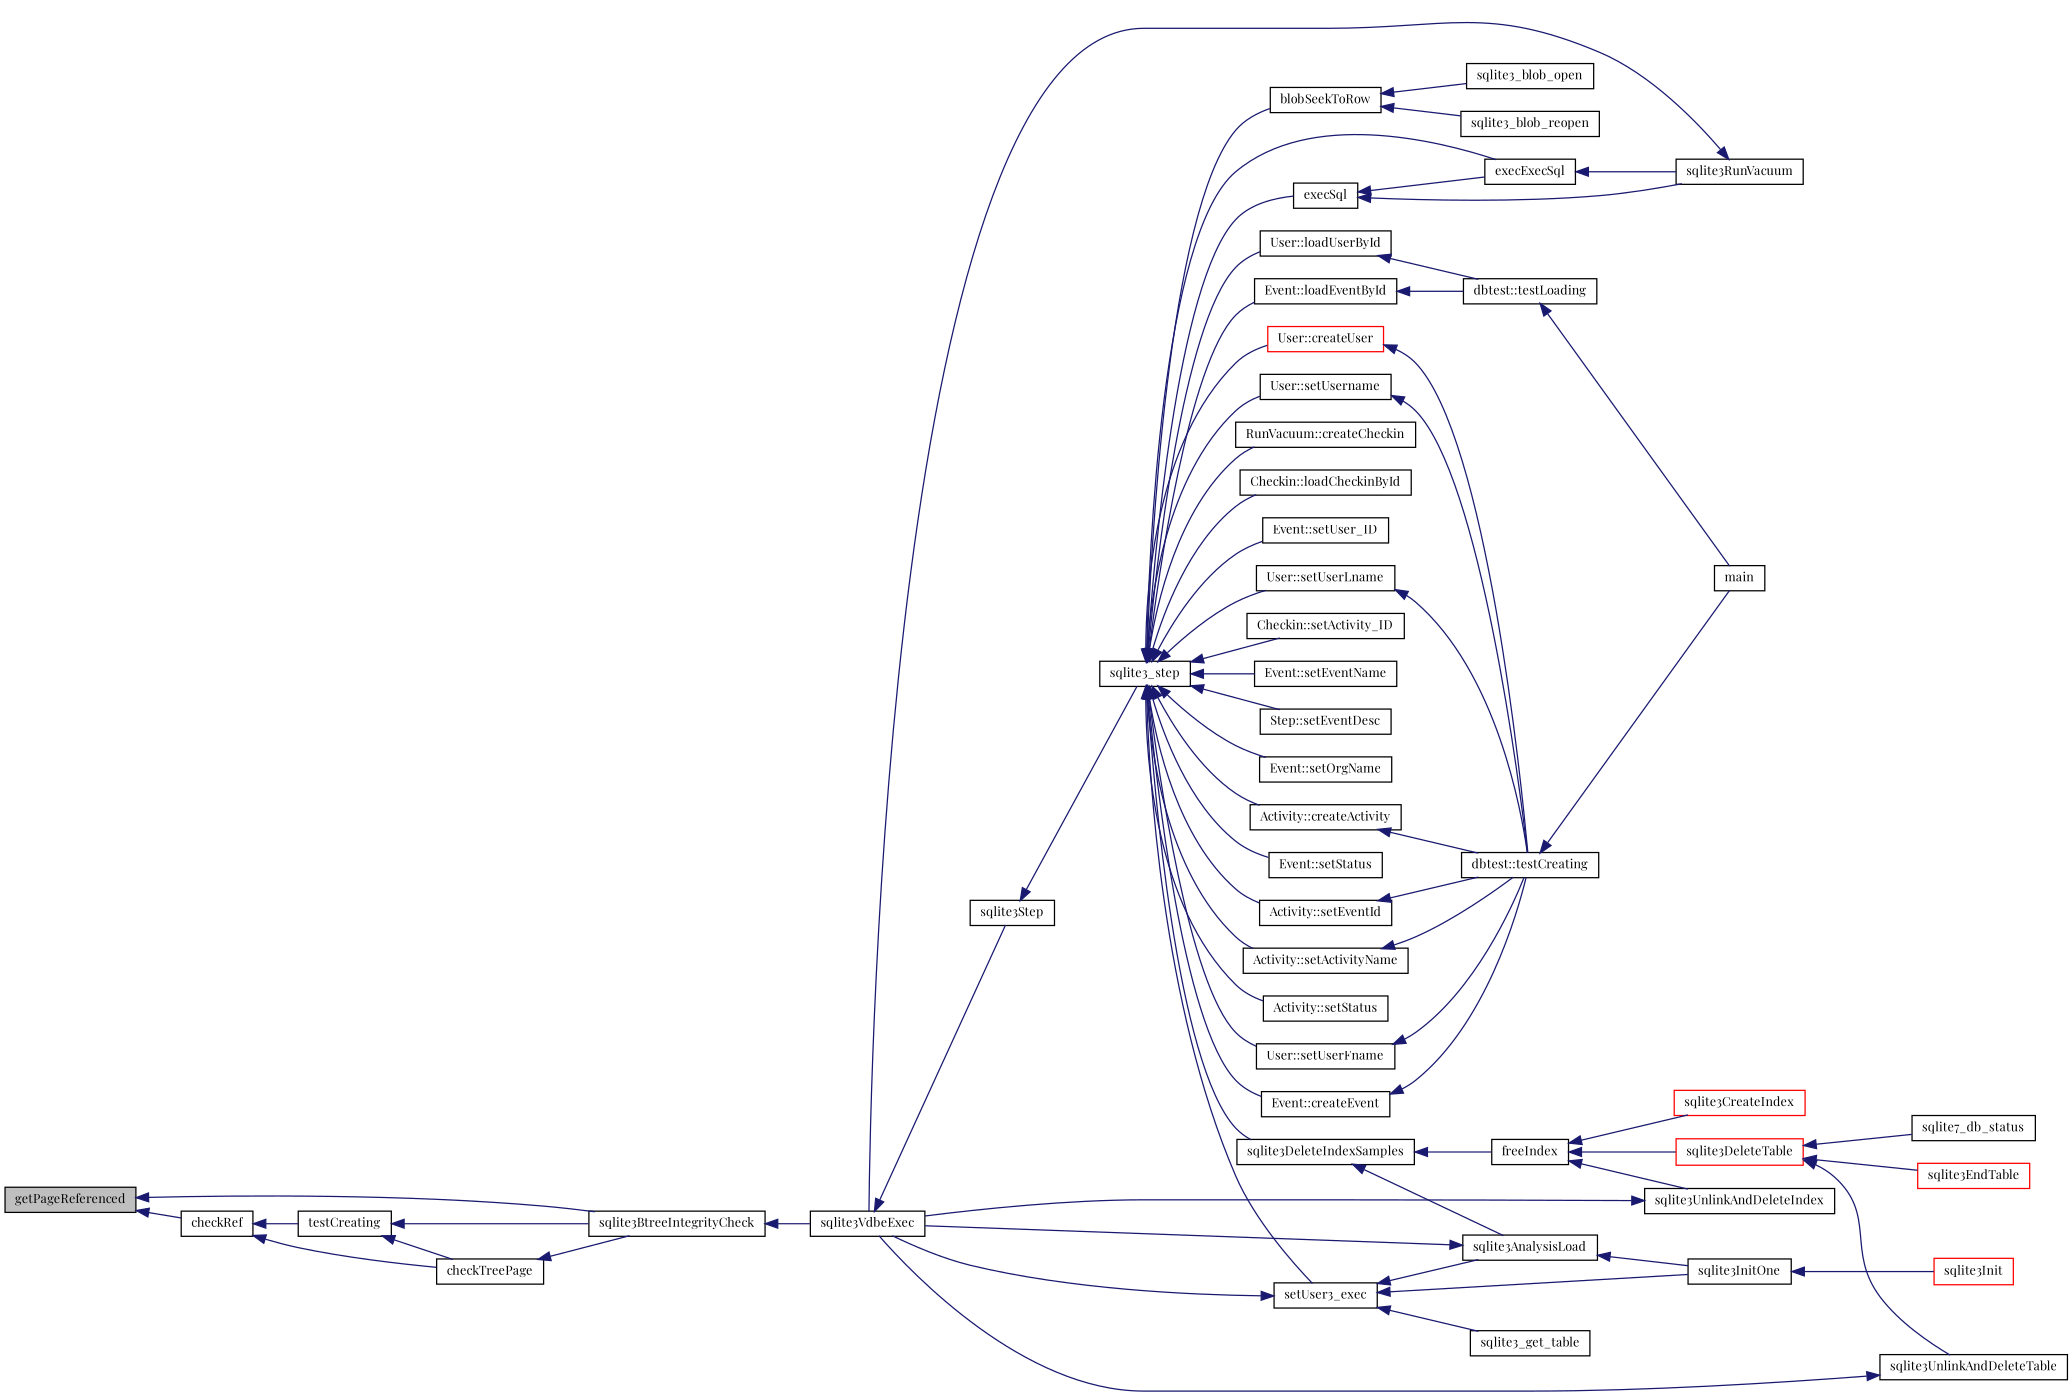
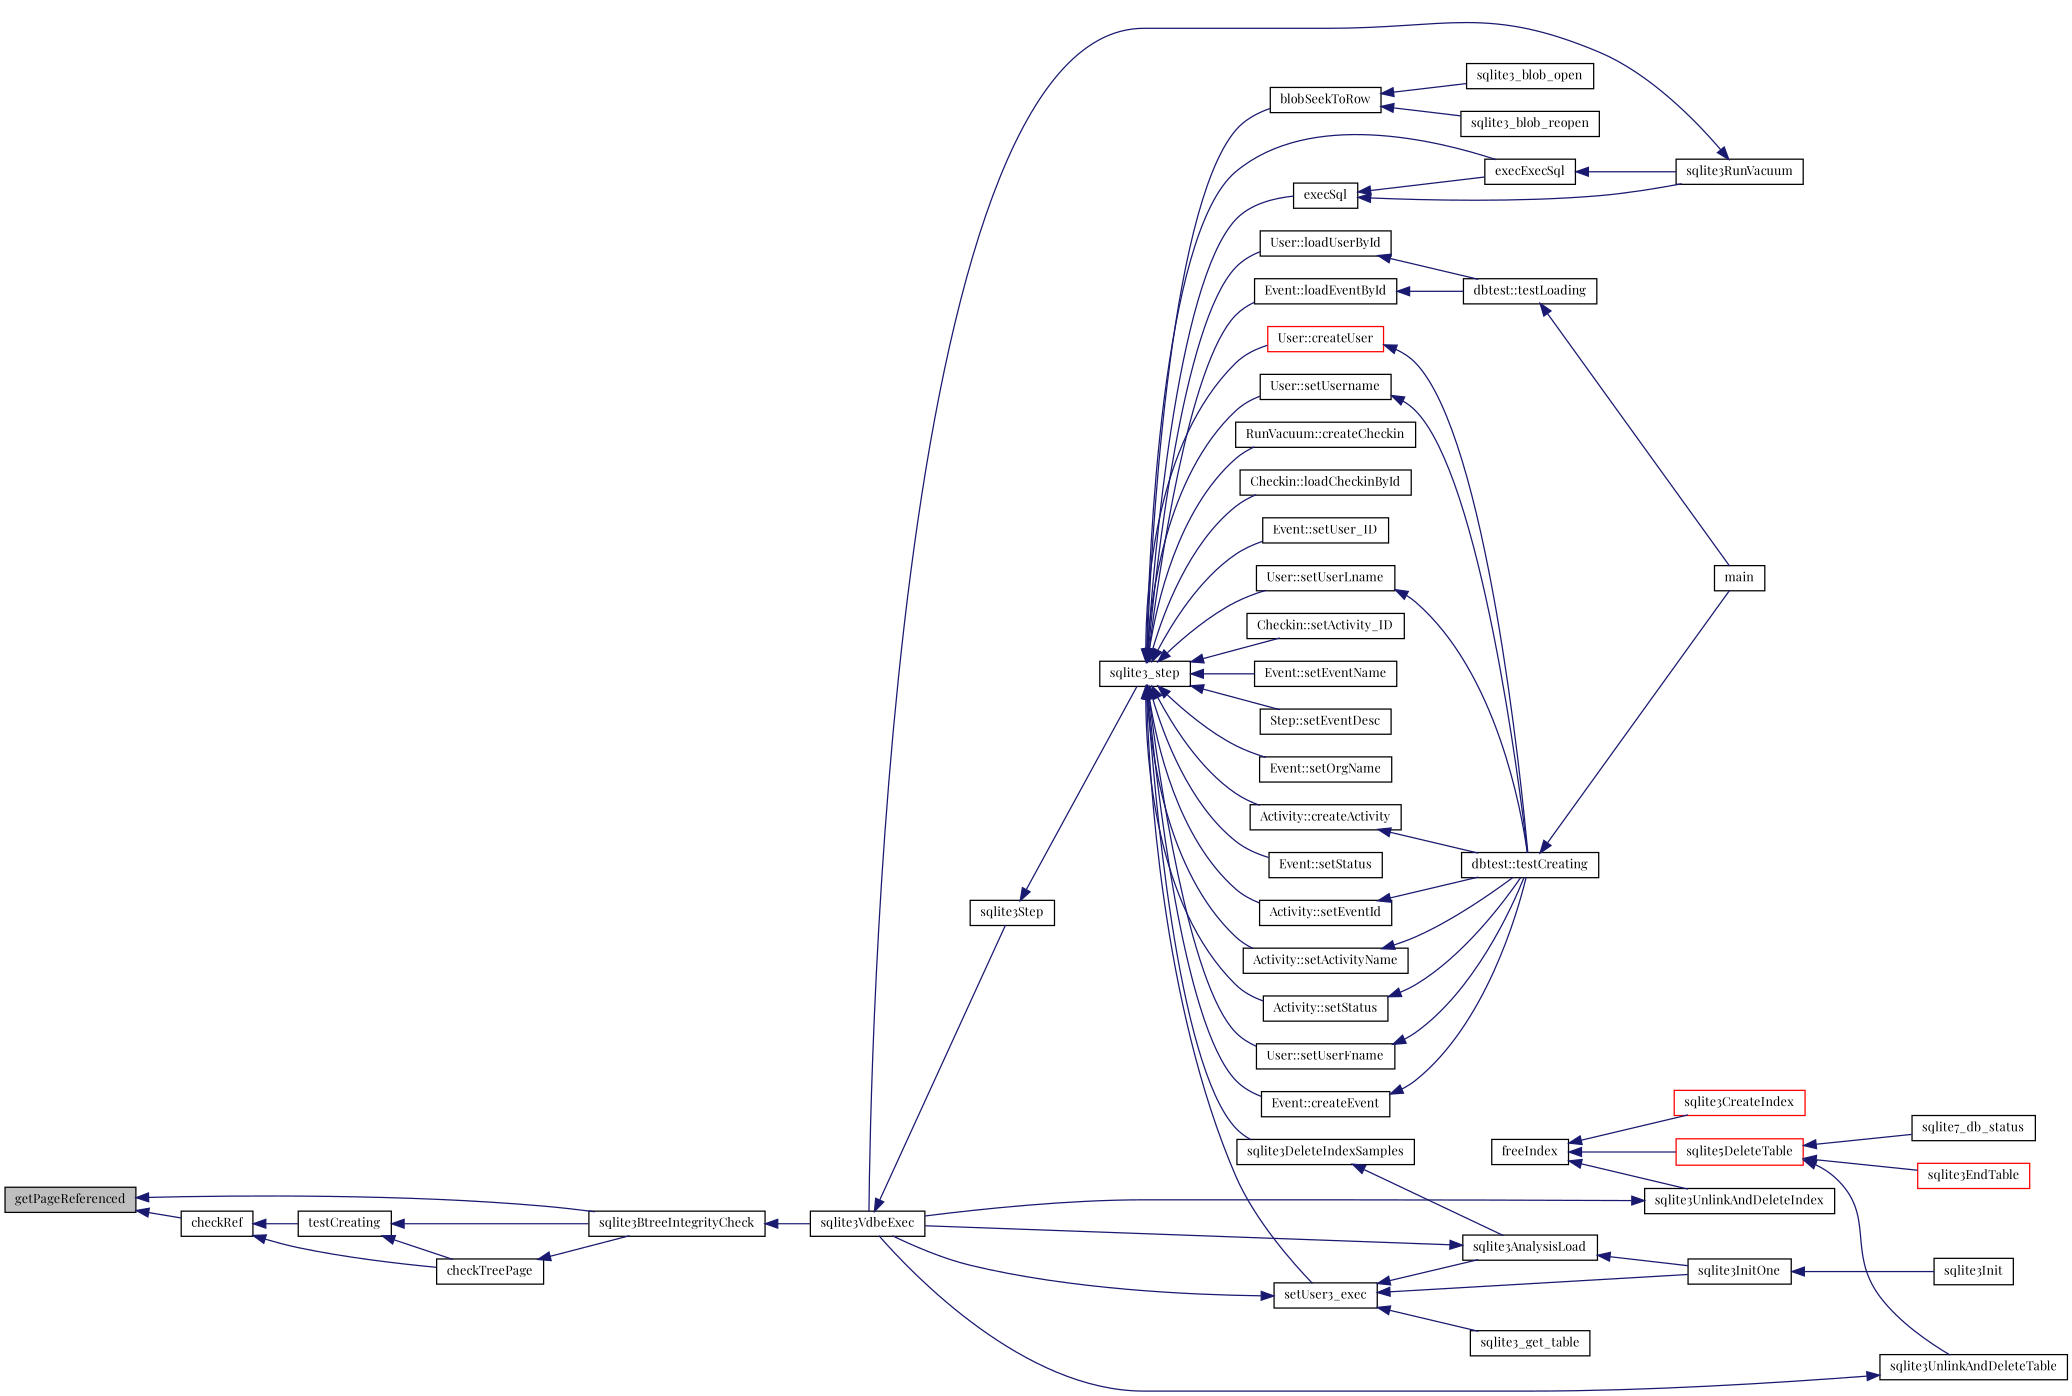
edge "dbtest::testCreating" -> "Activity::setStatus": added
edge "freeIndex" -> "sqlite3DeleteIndexSamples": removed
node "sqlite3DeleteTable": label "sqlite3DeleteTable" -> "sqlite5DeleteTable"
node "sqlite3Init": color red -> black
